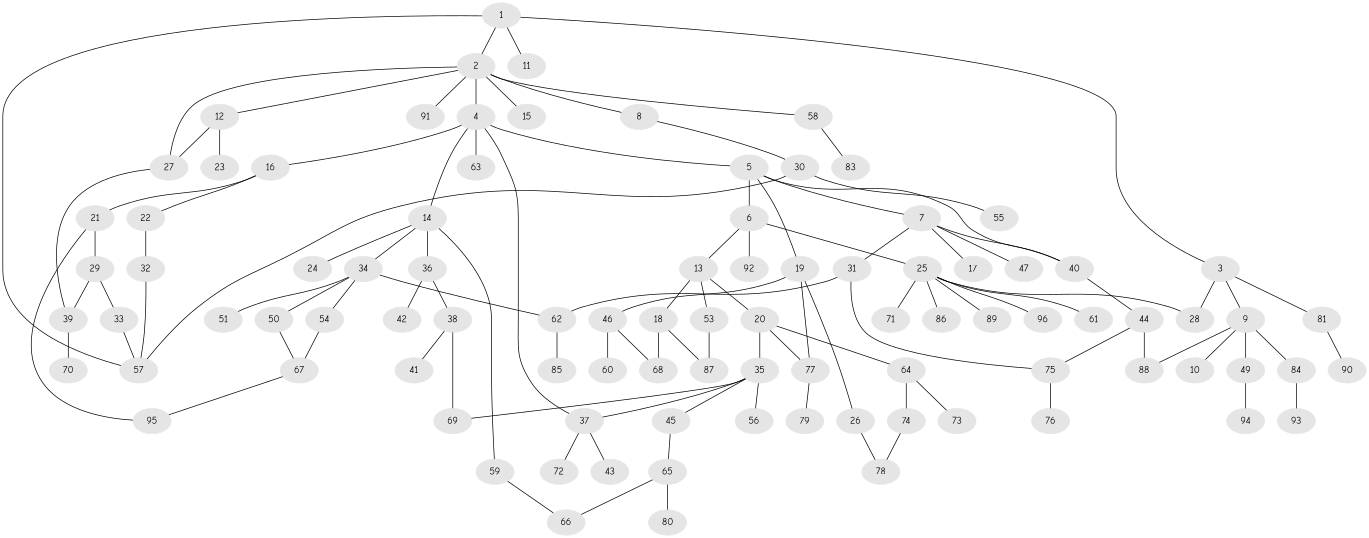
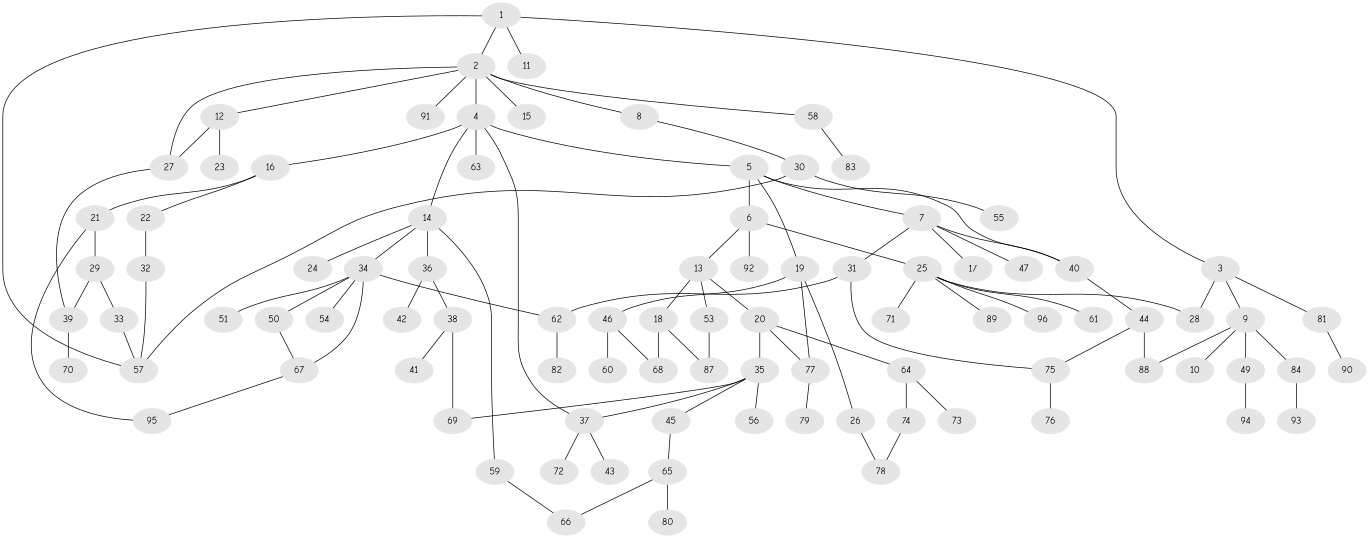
node "86": removed
edge "54" -- "67": now "34" -- "67"
node "85": label "85" -> "82"
